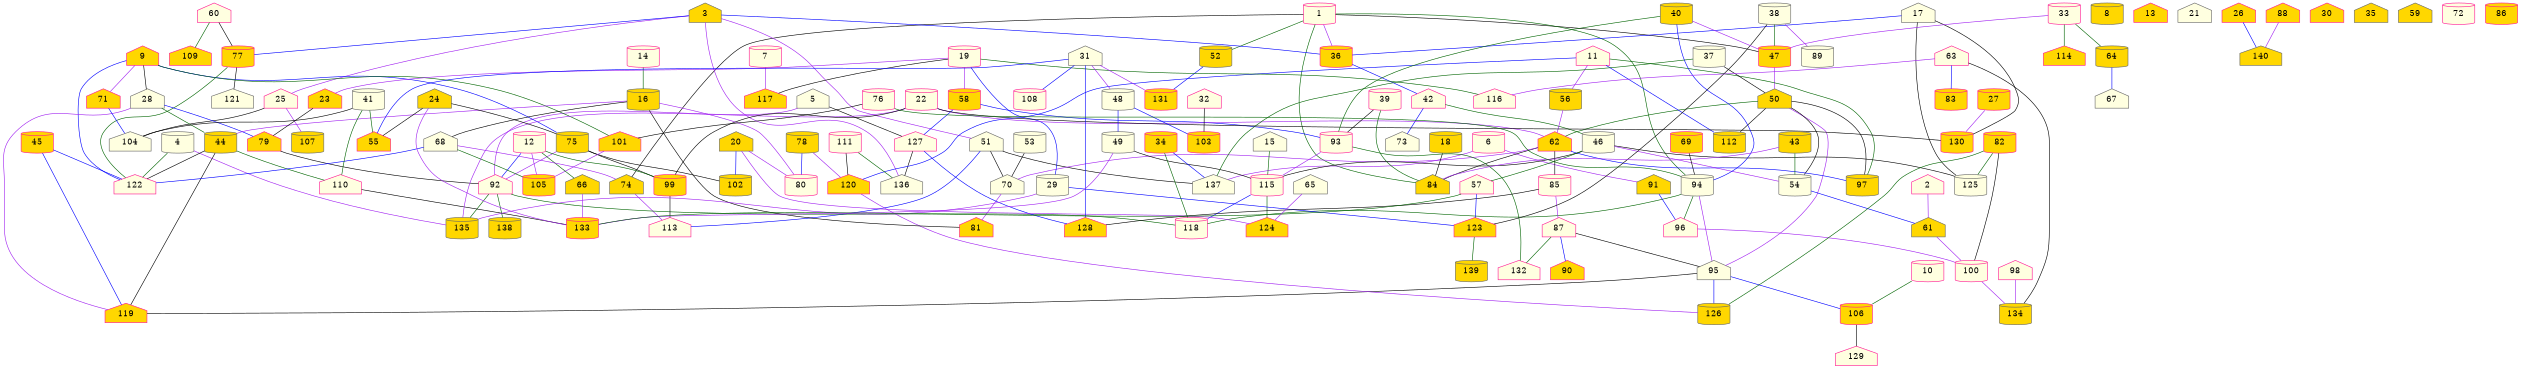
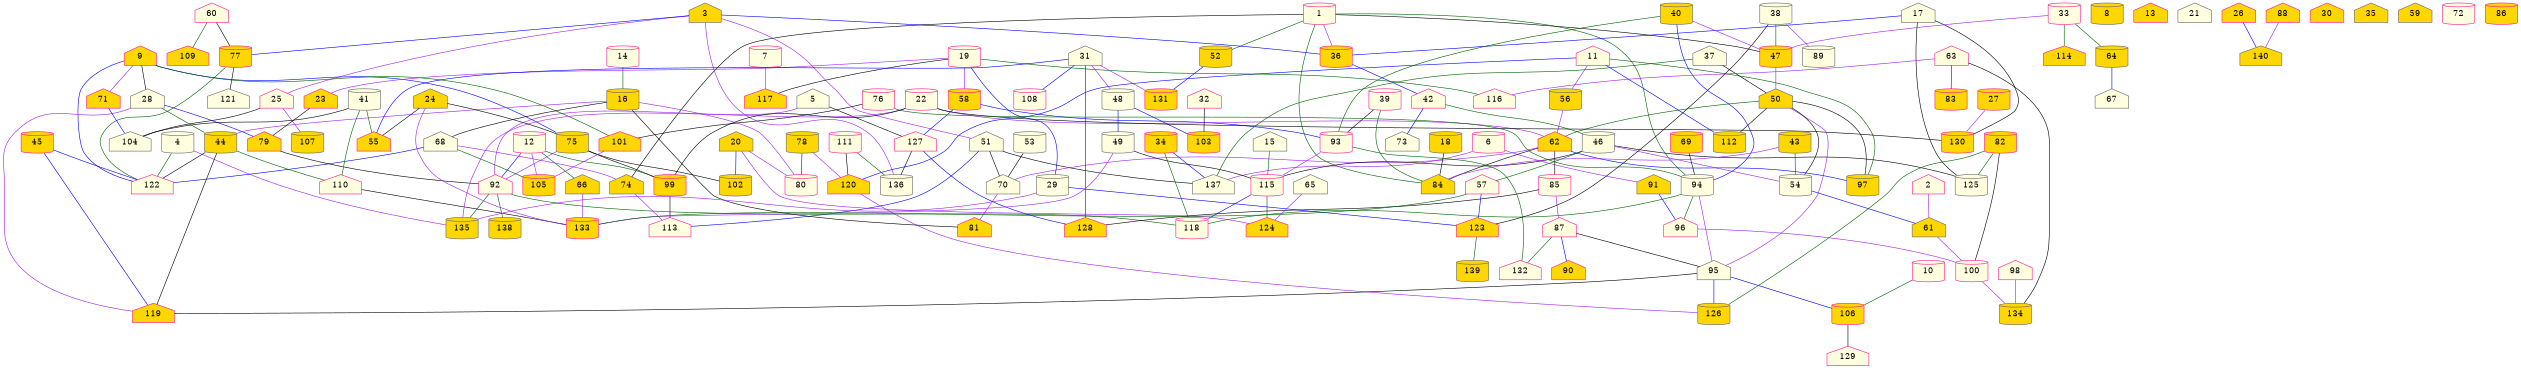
node "37": shape cylinder -> house
node "136": shape house -> cylinder
